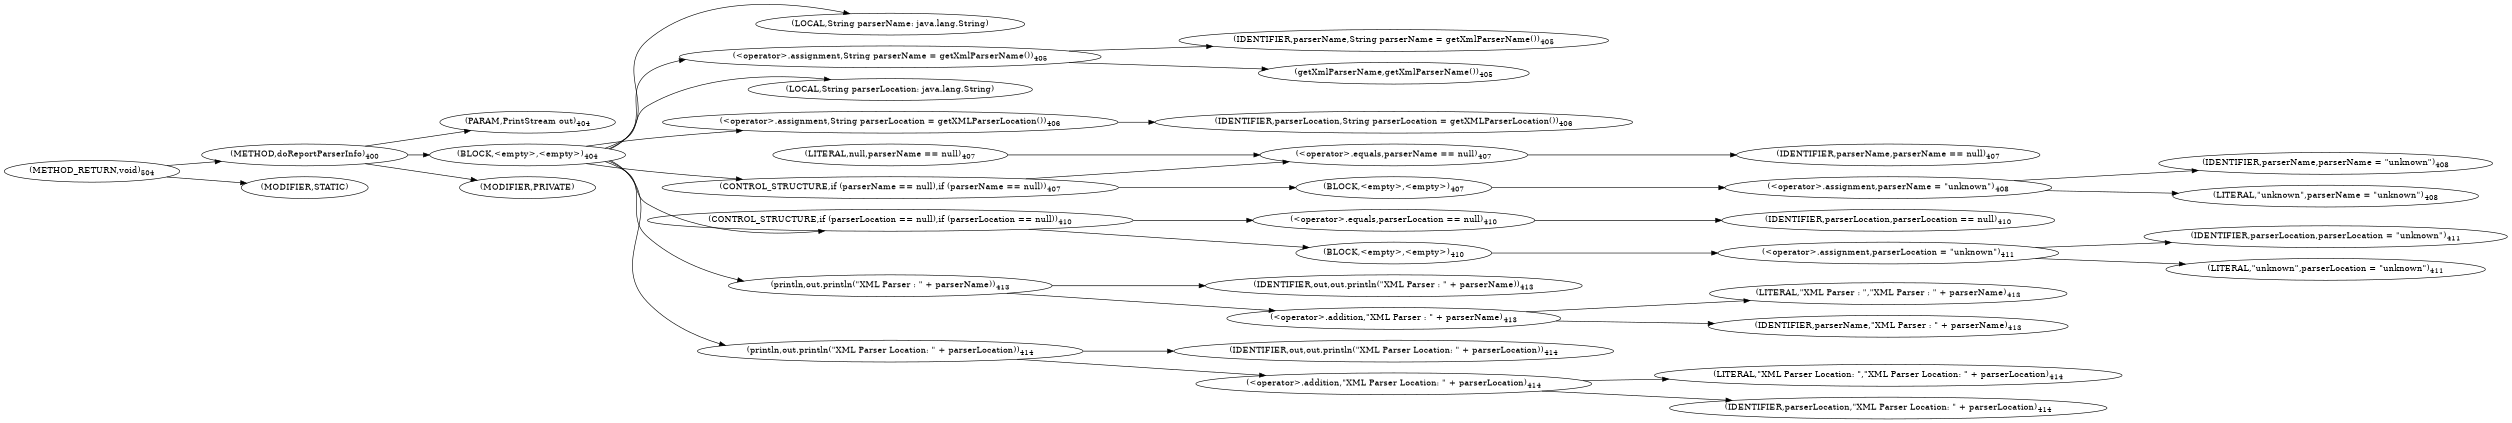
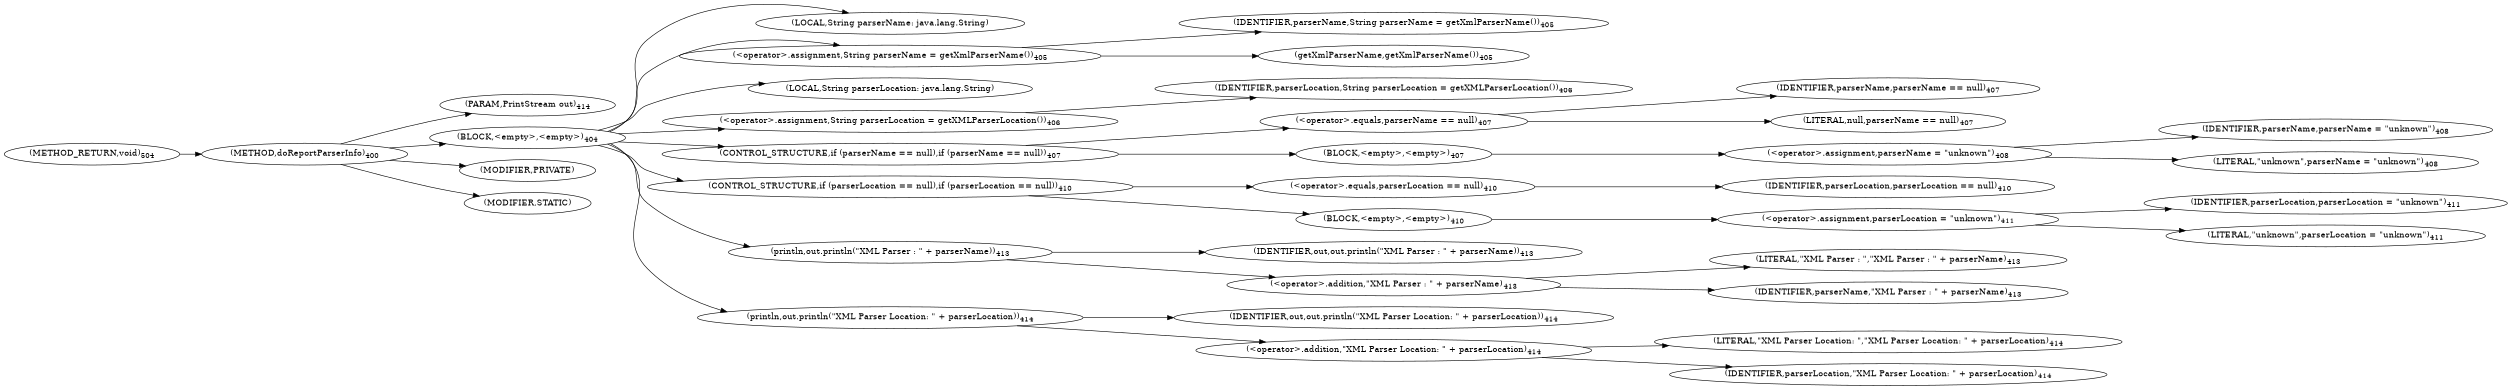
node "(PARAM,PrintStream out)": text "404" -> "414"
edge "(LITERAL,null,parserName == null)" -> "(<operator>.equals,parserName == null)": reversed
edge "(METHOD_RETURN,void)" -> "(MODIFIER,STATIC)": now "(METHOD,doReportParserInfo)" -> "(MODIFIER,STATIC)"
